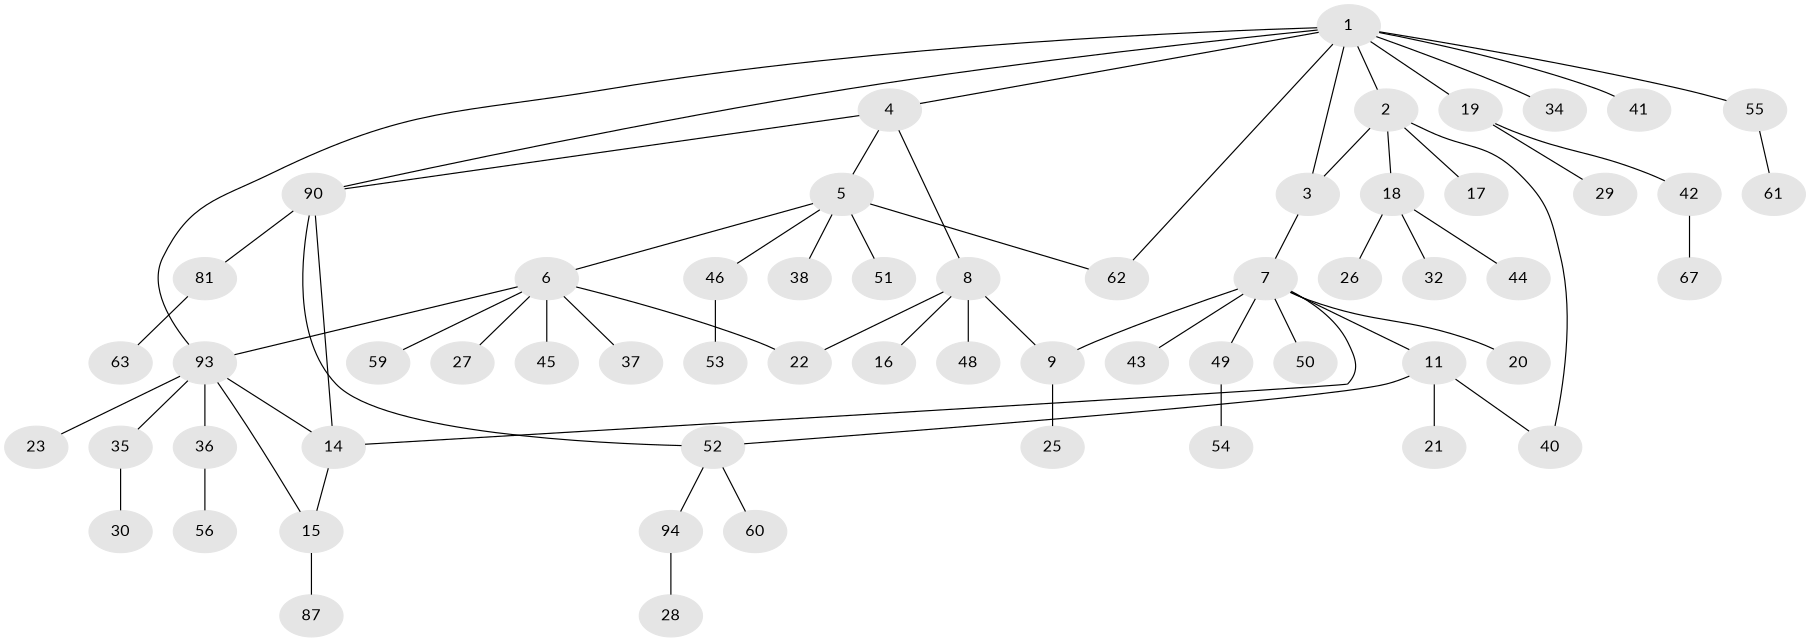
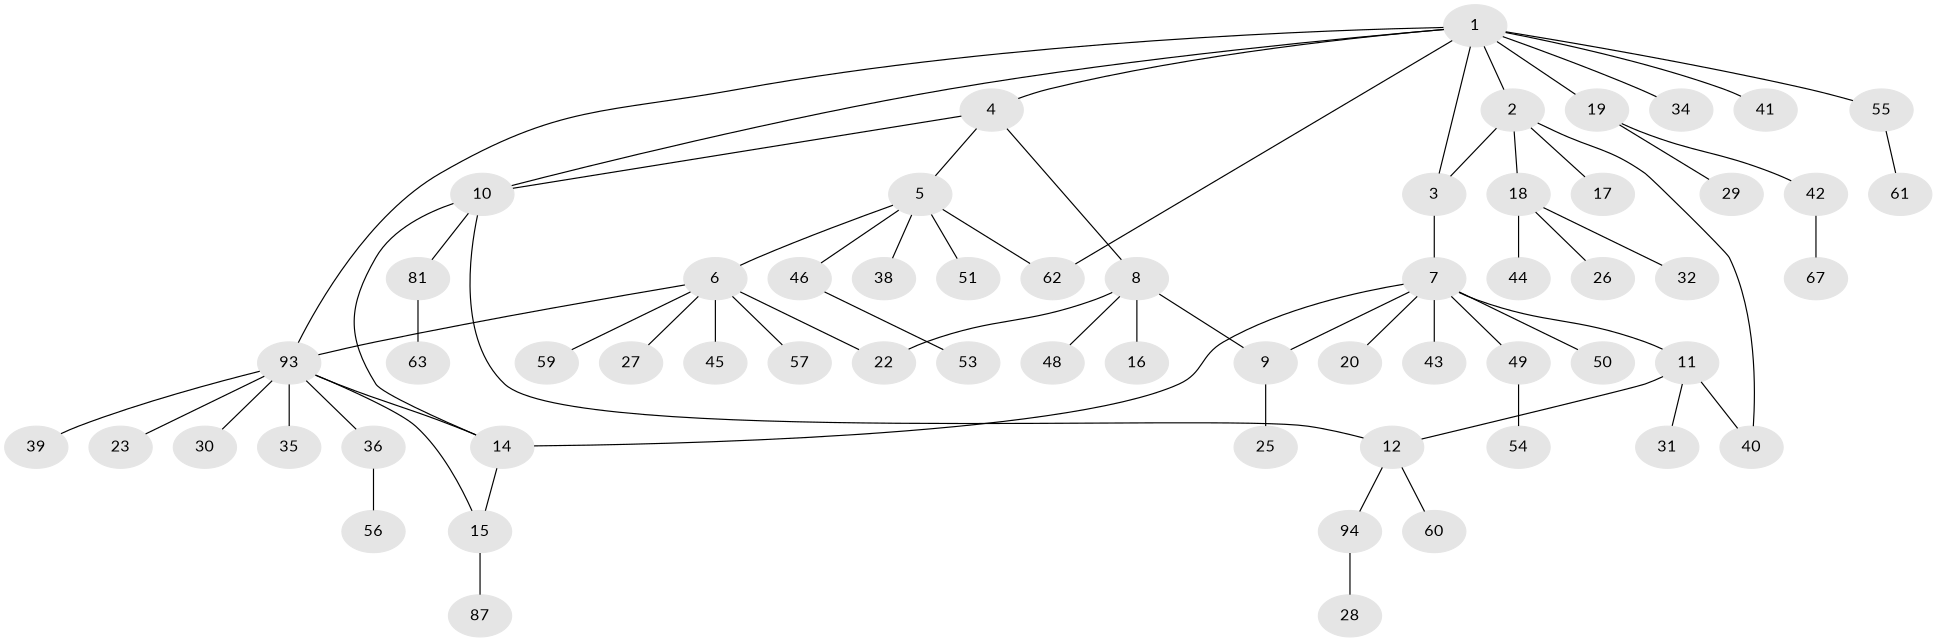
node "90": label "90" -> "10"
node "37": label "37" -> "57"
node "39": added
node "52": label "52" -> "12"
node "21": label "21" -> "31"
edge "35" -- "30": now "93" -- "30"
